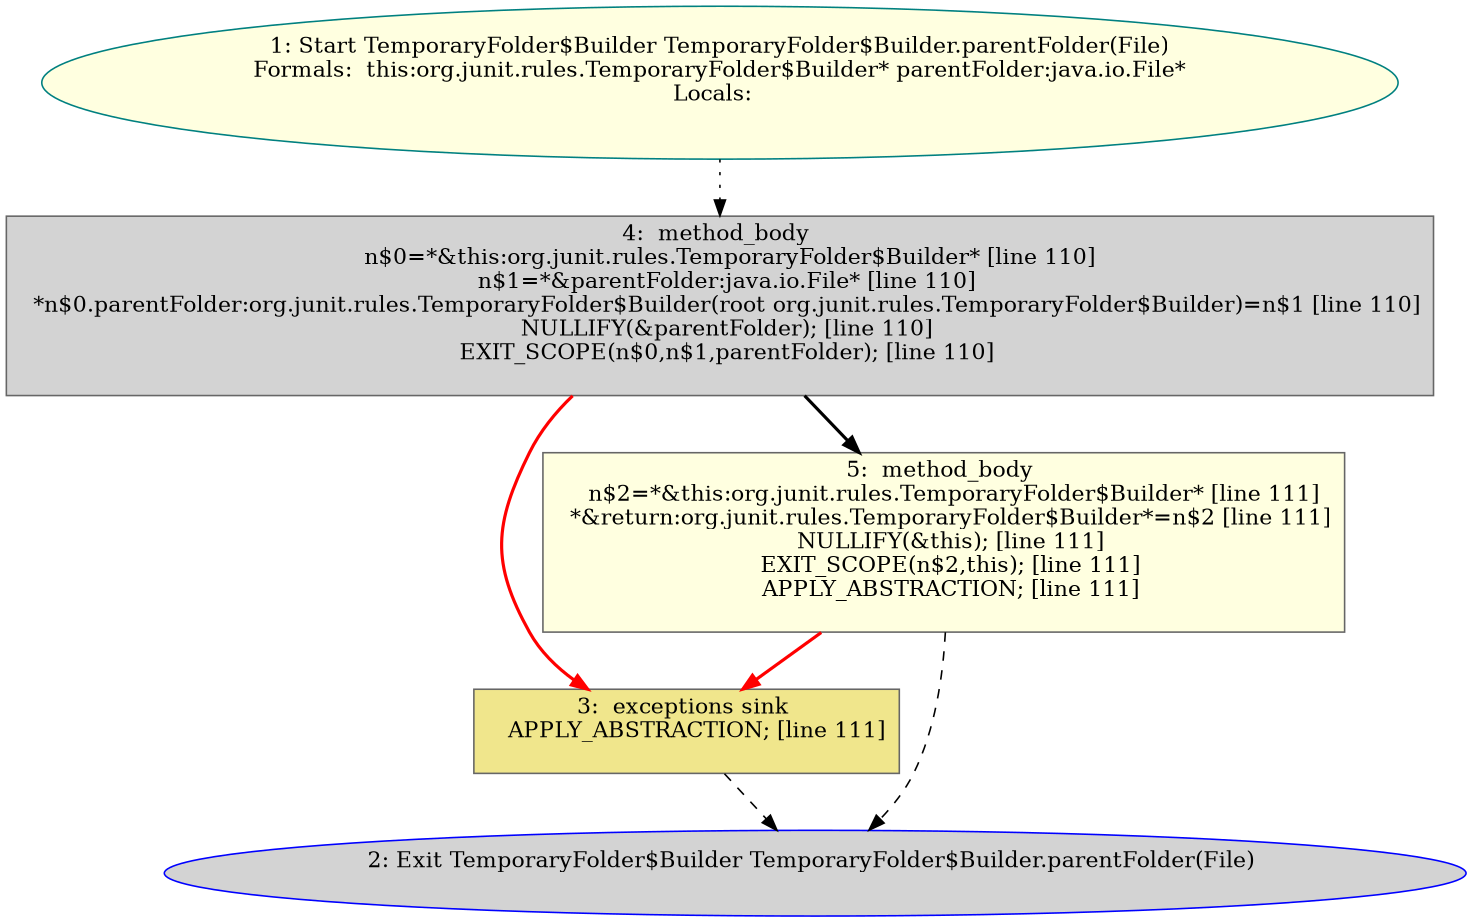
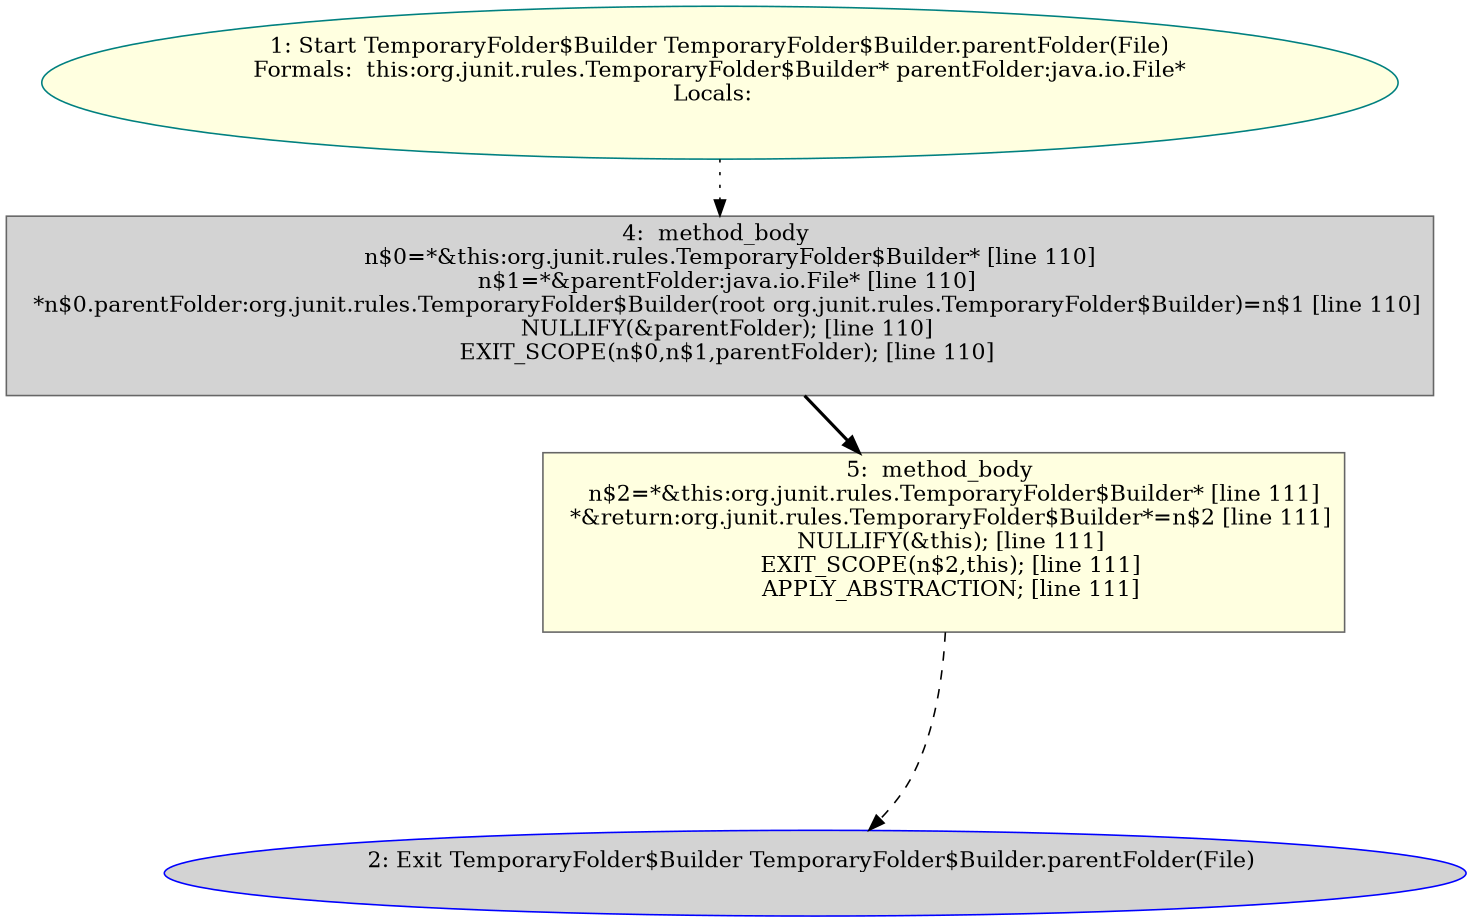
node "3:  exceptions sink APPLY_ABSTRACTION; [line 111]": removed
